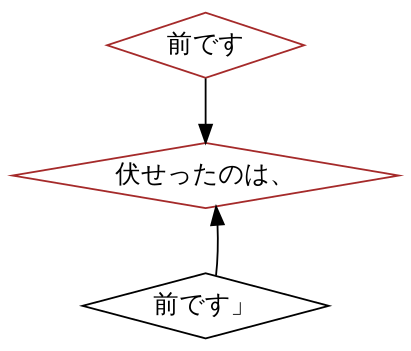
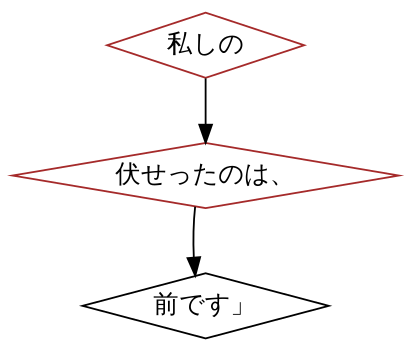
node "前です": label "前です" -> "私しの"
edge "前です」" -> "伏せったのは、": reversed
